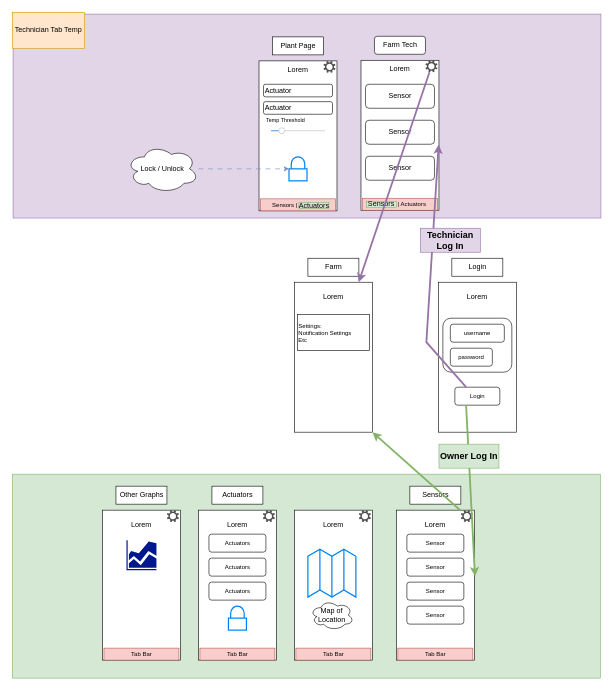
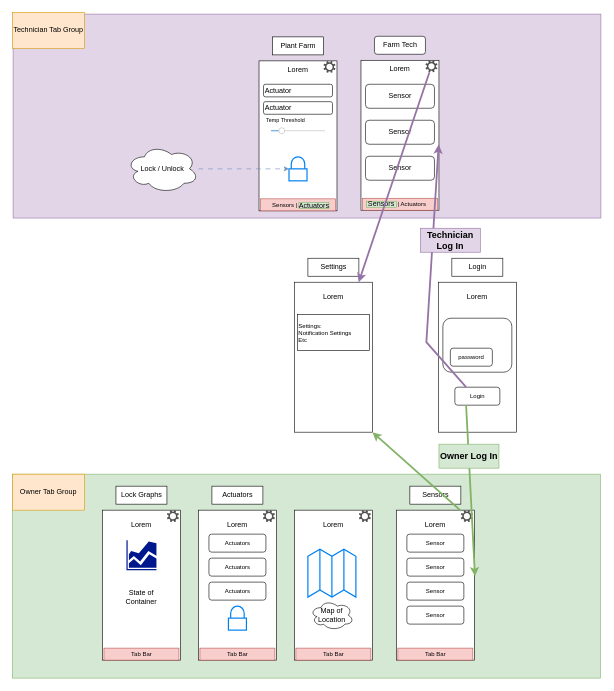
node "Technician Tab Temp": label "Technician Tab Temp" -> "Technician Tab Group"
node "Plant Page": label "Plant Page" -> "Plant Farm"
node "Farm": label "Farm" -> "Settings"
node "username": removed
node "Owner Tab Group": added
node "Other Graphs": label "Other Graphs" -> "Lock Graphs"
node "State of Container": added
